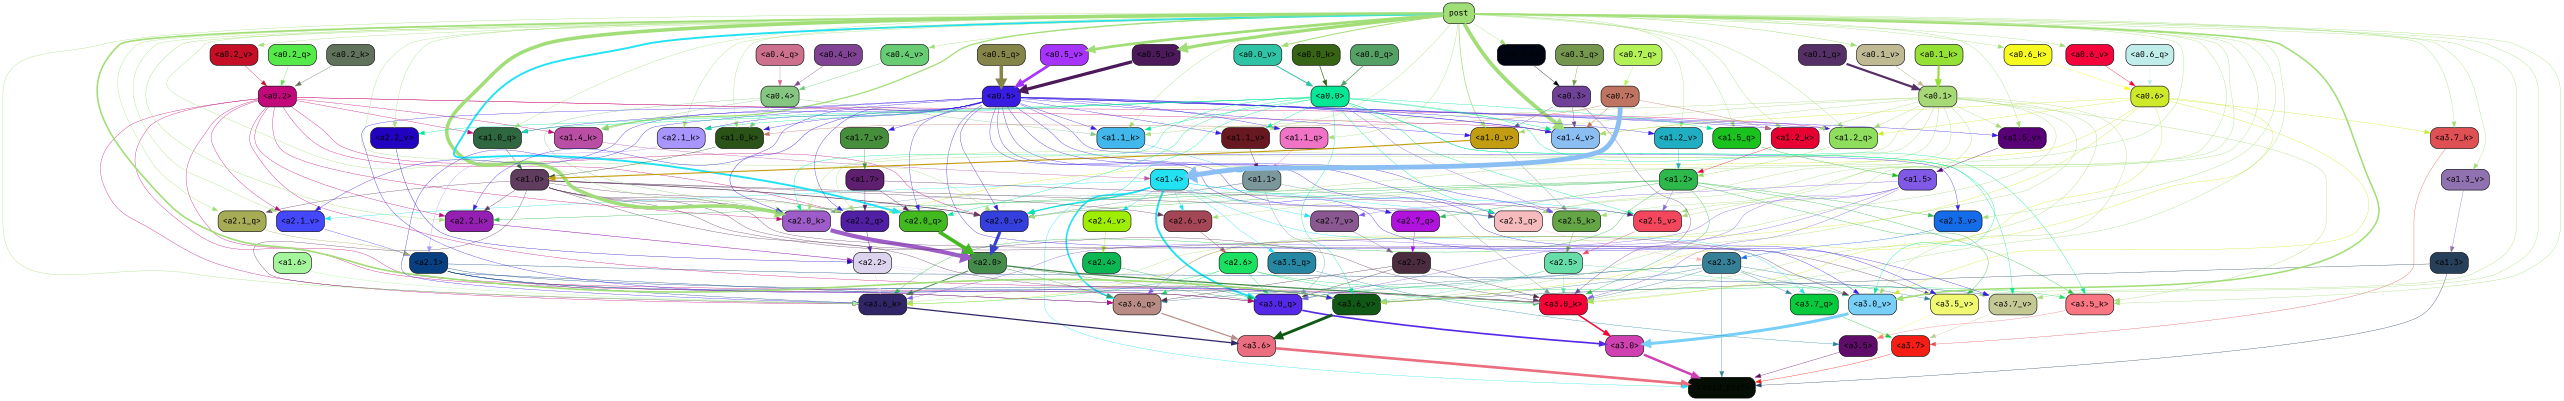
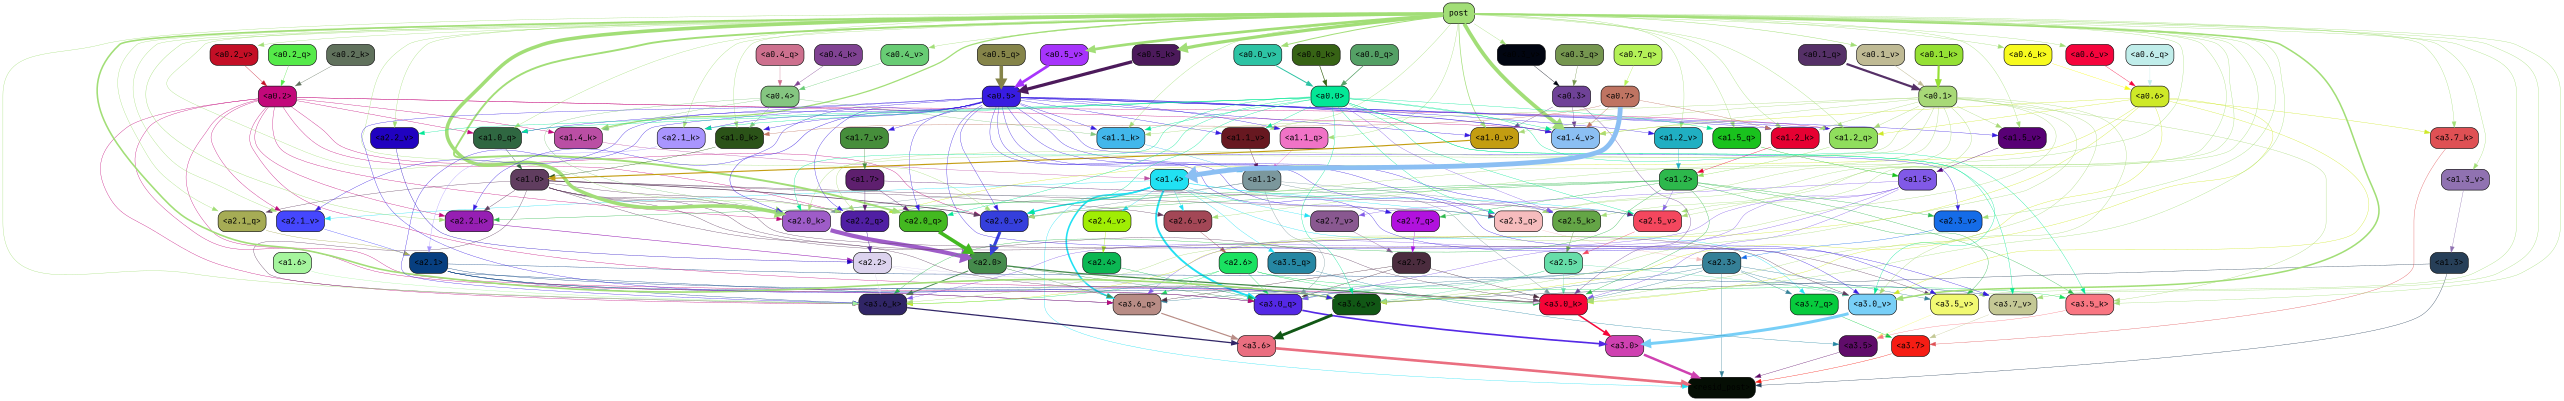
edge "post" -> "<a2.0_q>": color #21e1f3 -> #a2de77
edge "<a1.0_v>" -> "<a2.5_k>": now "<a1.1>" -> "<a2.5_k>"
